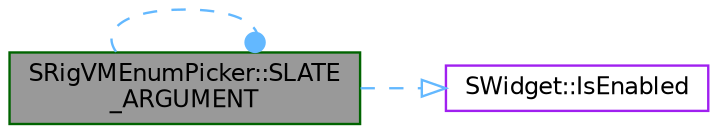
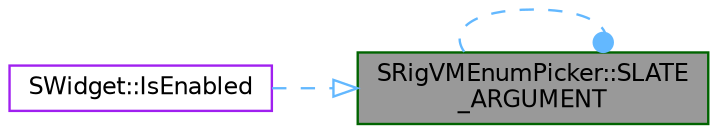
edge "SRigVMEnumPicker::SLATE _ARGUMENT" -> "SWidget::IsEnabled": reversed
